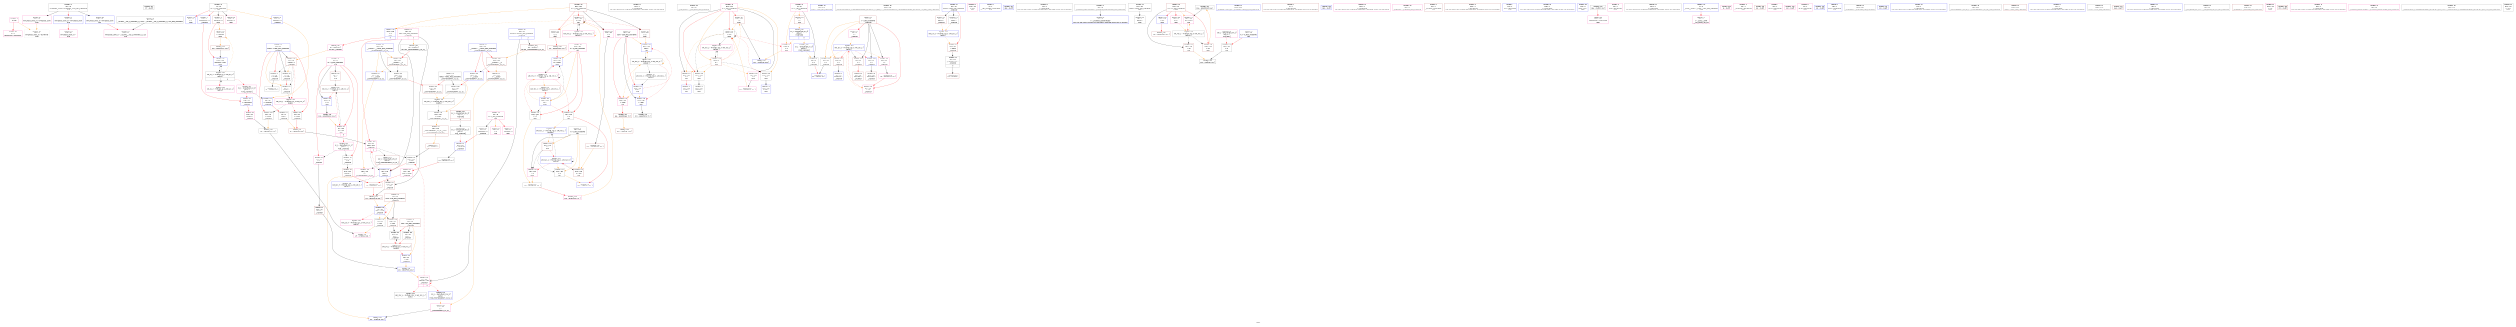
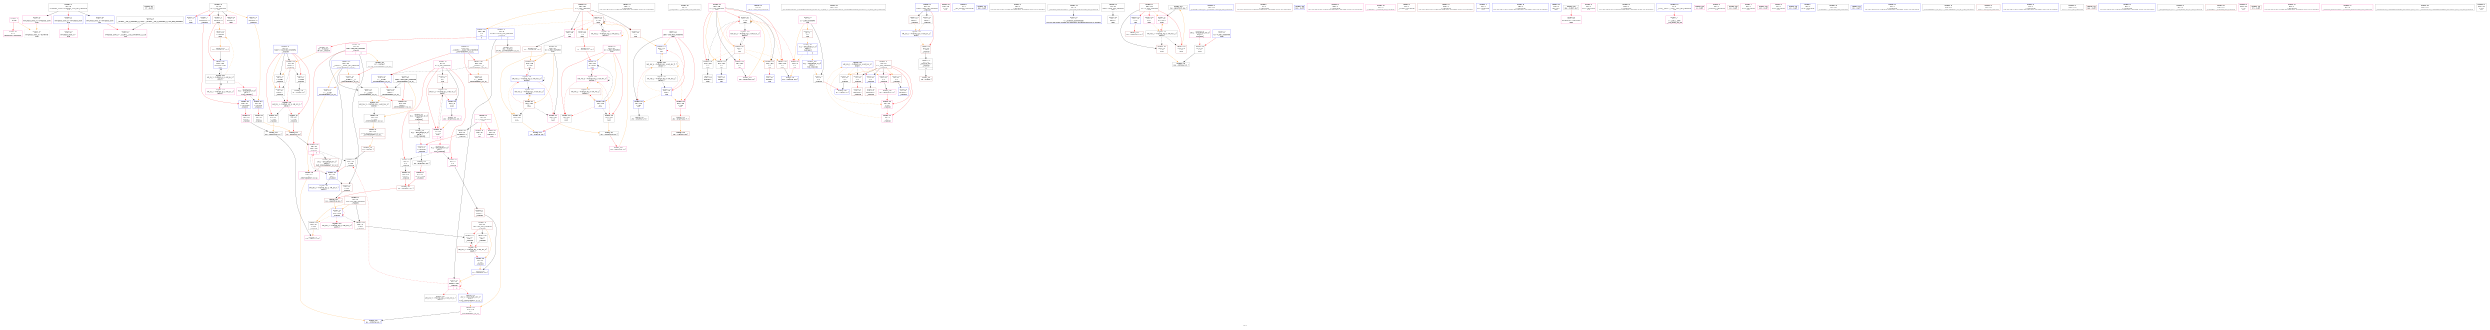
edge "NodeID: 125" -> "NodeID: 167": reversed
edge "NodeID: 156" -> "NodeID: 262": now "NodeID: 156" -> "NodeID: 149"
edge "NodeID: 161" -> "NodeID: 251": now "NodeID: 116" -> "NodeID: 251"
edge "NodeID: 130" -> "NodeID: 272": now "NodeID: 169" -> "NodeID: 272"
